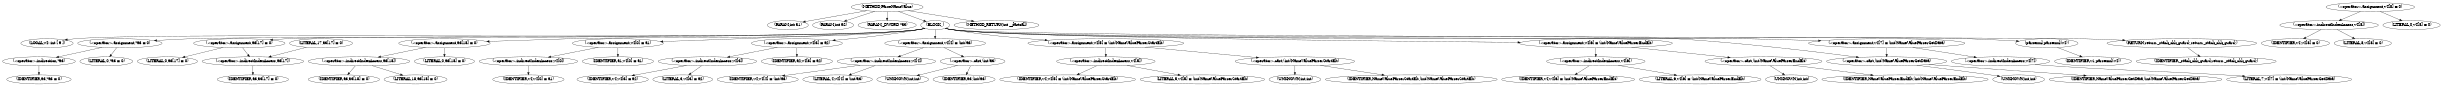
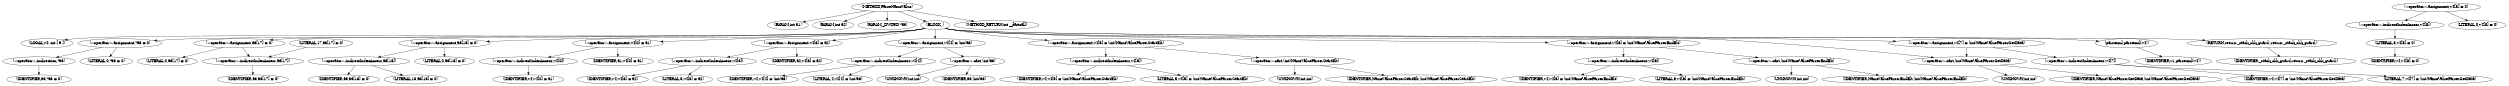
edge "(<operator>.indirectIndexAccess,v4[8])" -> "(IDENTIFIER,v4,v4[8] = 0)": now "(LITERAL,8,v4[8] = 0)" -> "(IDENTIFIER,v4,v4[8] = 0)"
node "(IDENTIFIER,v4,v4[7] = (int)NameValueParserGetData)": added
